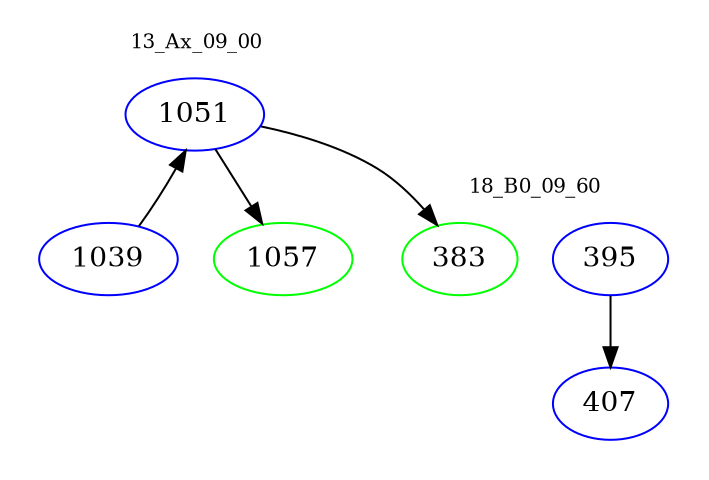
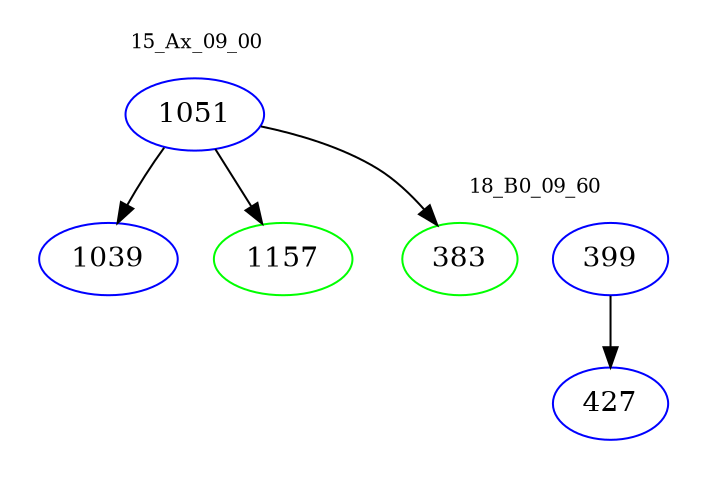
cluster "13_Ax_09_00": label "13_Ax_09_00" -> "15_Ax_09_00"
edge "1039" -> "1051": reversed
node "1057": label "1057" -> "1157"
node "395": label "395" -> "399"
node "407": label "407" -> "427"
